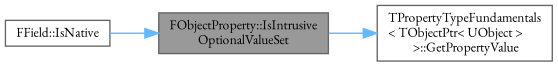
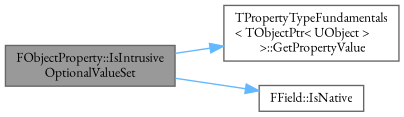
edge "FField::IsNative" -> "FObjectProperty::IsIntrusive OptionalValueSet": reversed
